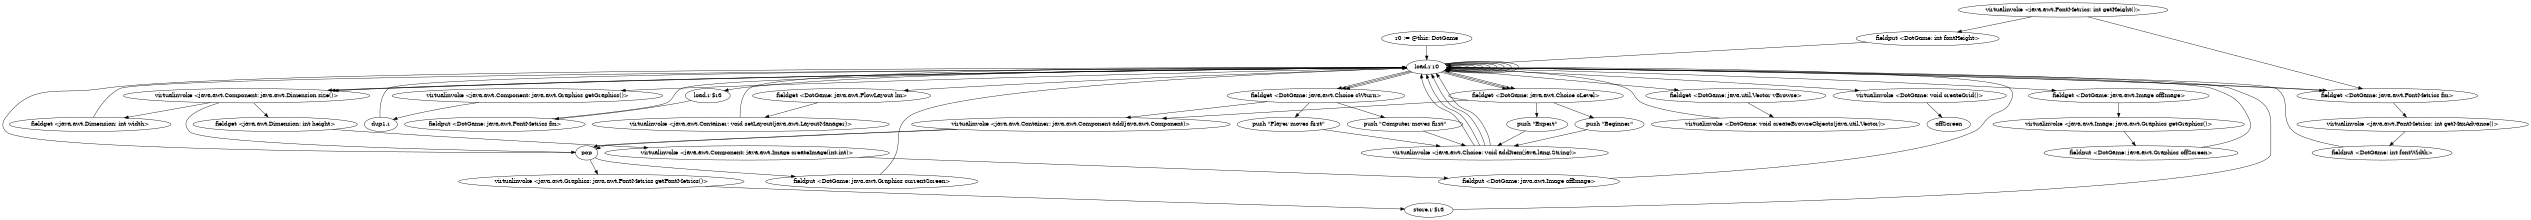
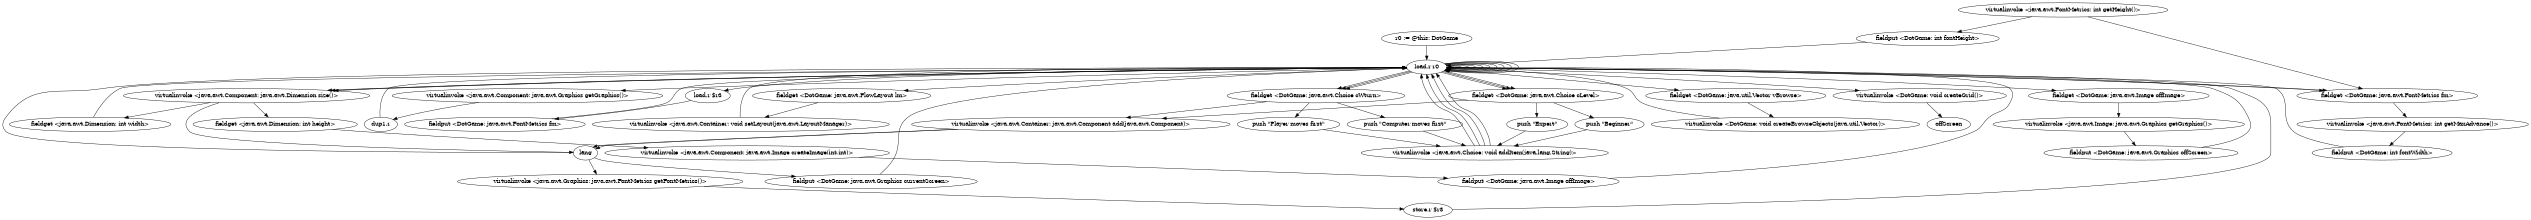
node "pop": label "pop" -> "lang"
